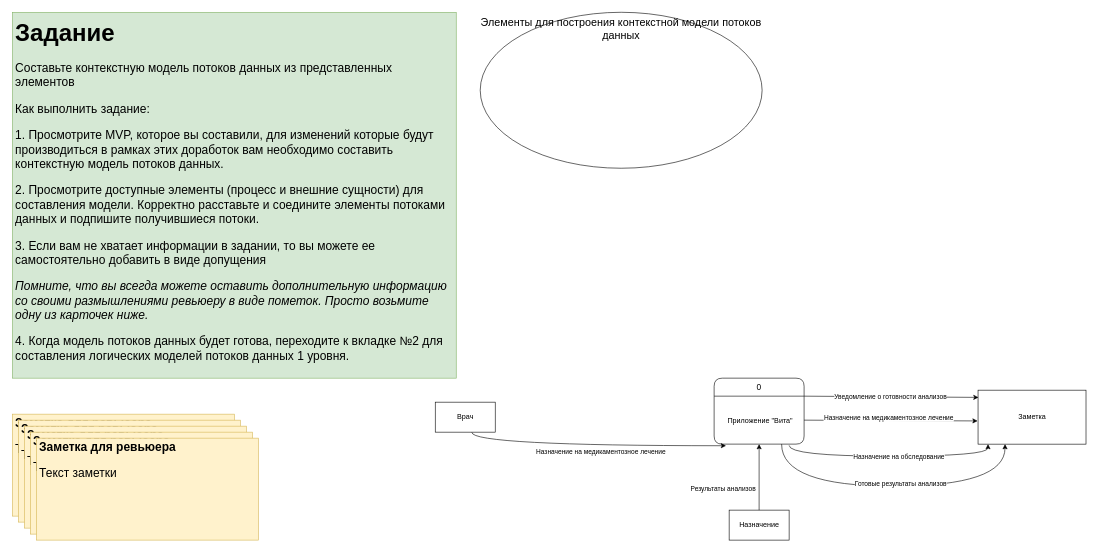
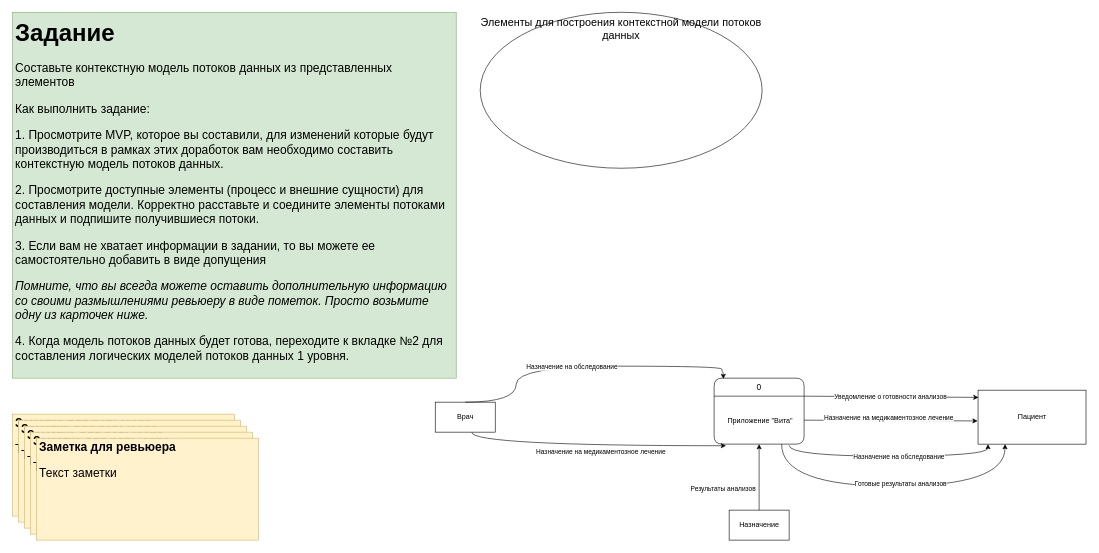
edge "Врач" -> "0": added, label "Назначение на обследование"
node "Заметка": label "Заметка" -> "Пациент"
